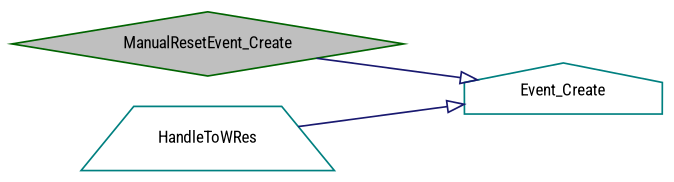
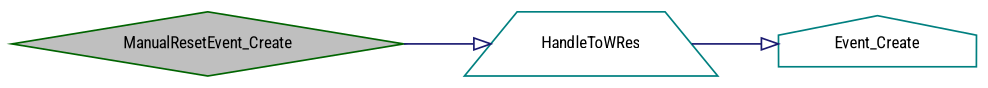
edge "ManualResetEvent_Create" -> "Event_Create": now "ManualResetEvent_Create" -> "HandleToWRes"
